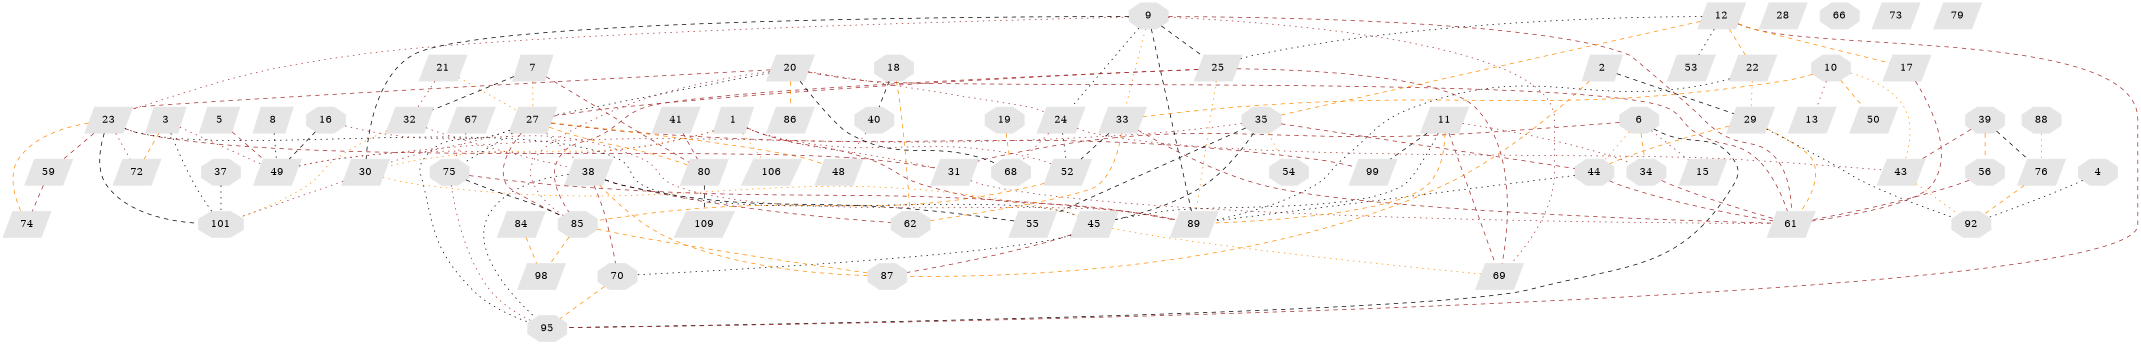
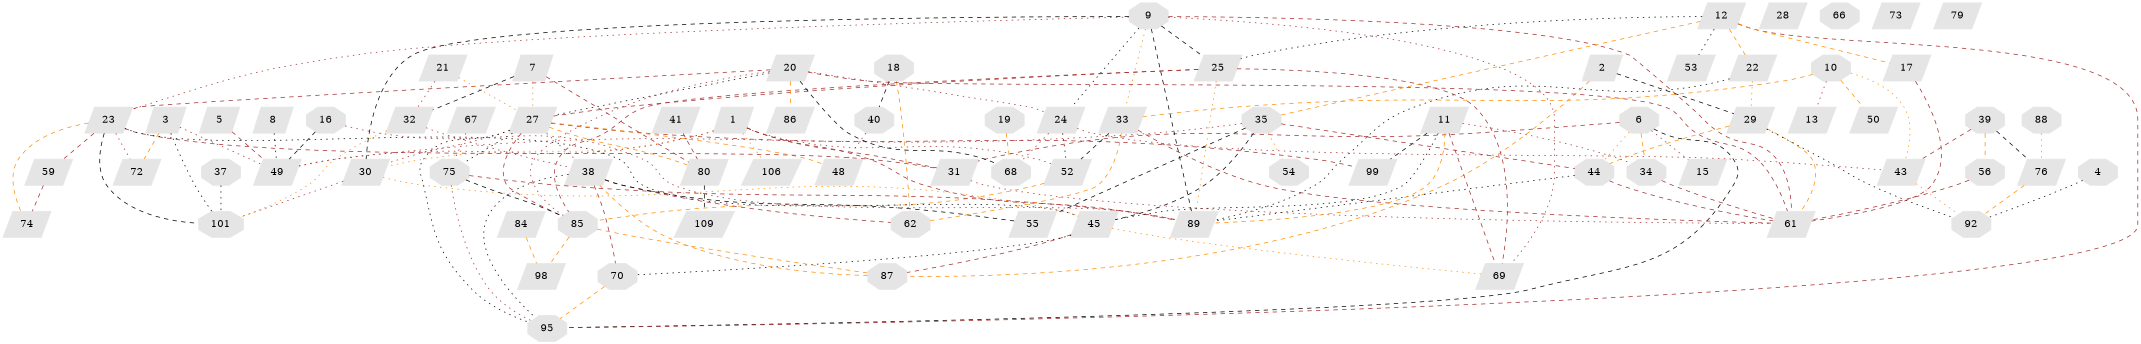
edge "1" -- "31": style dotted -> dashed
